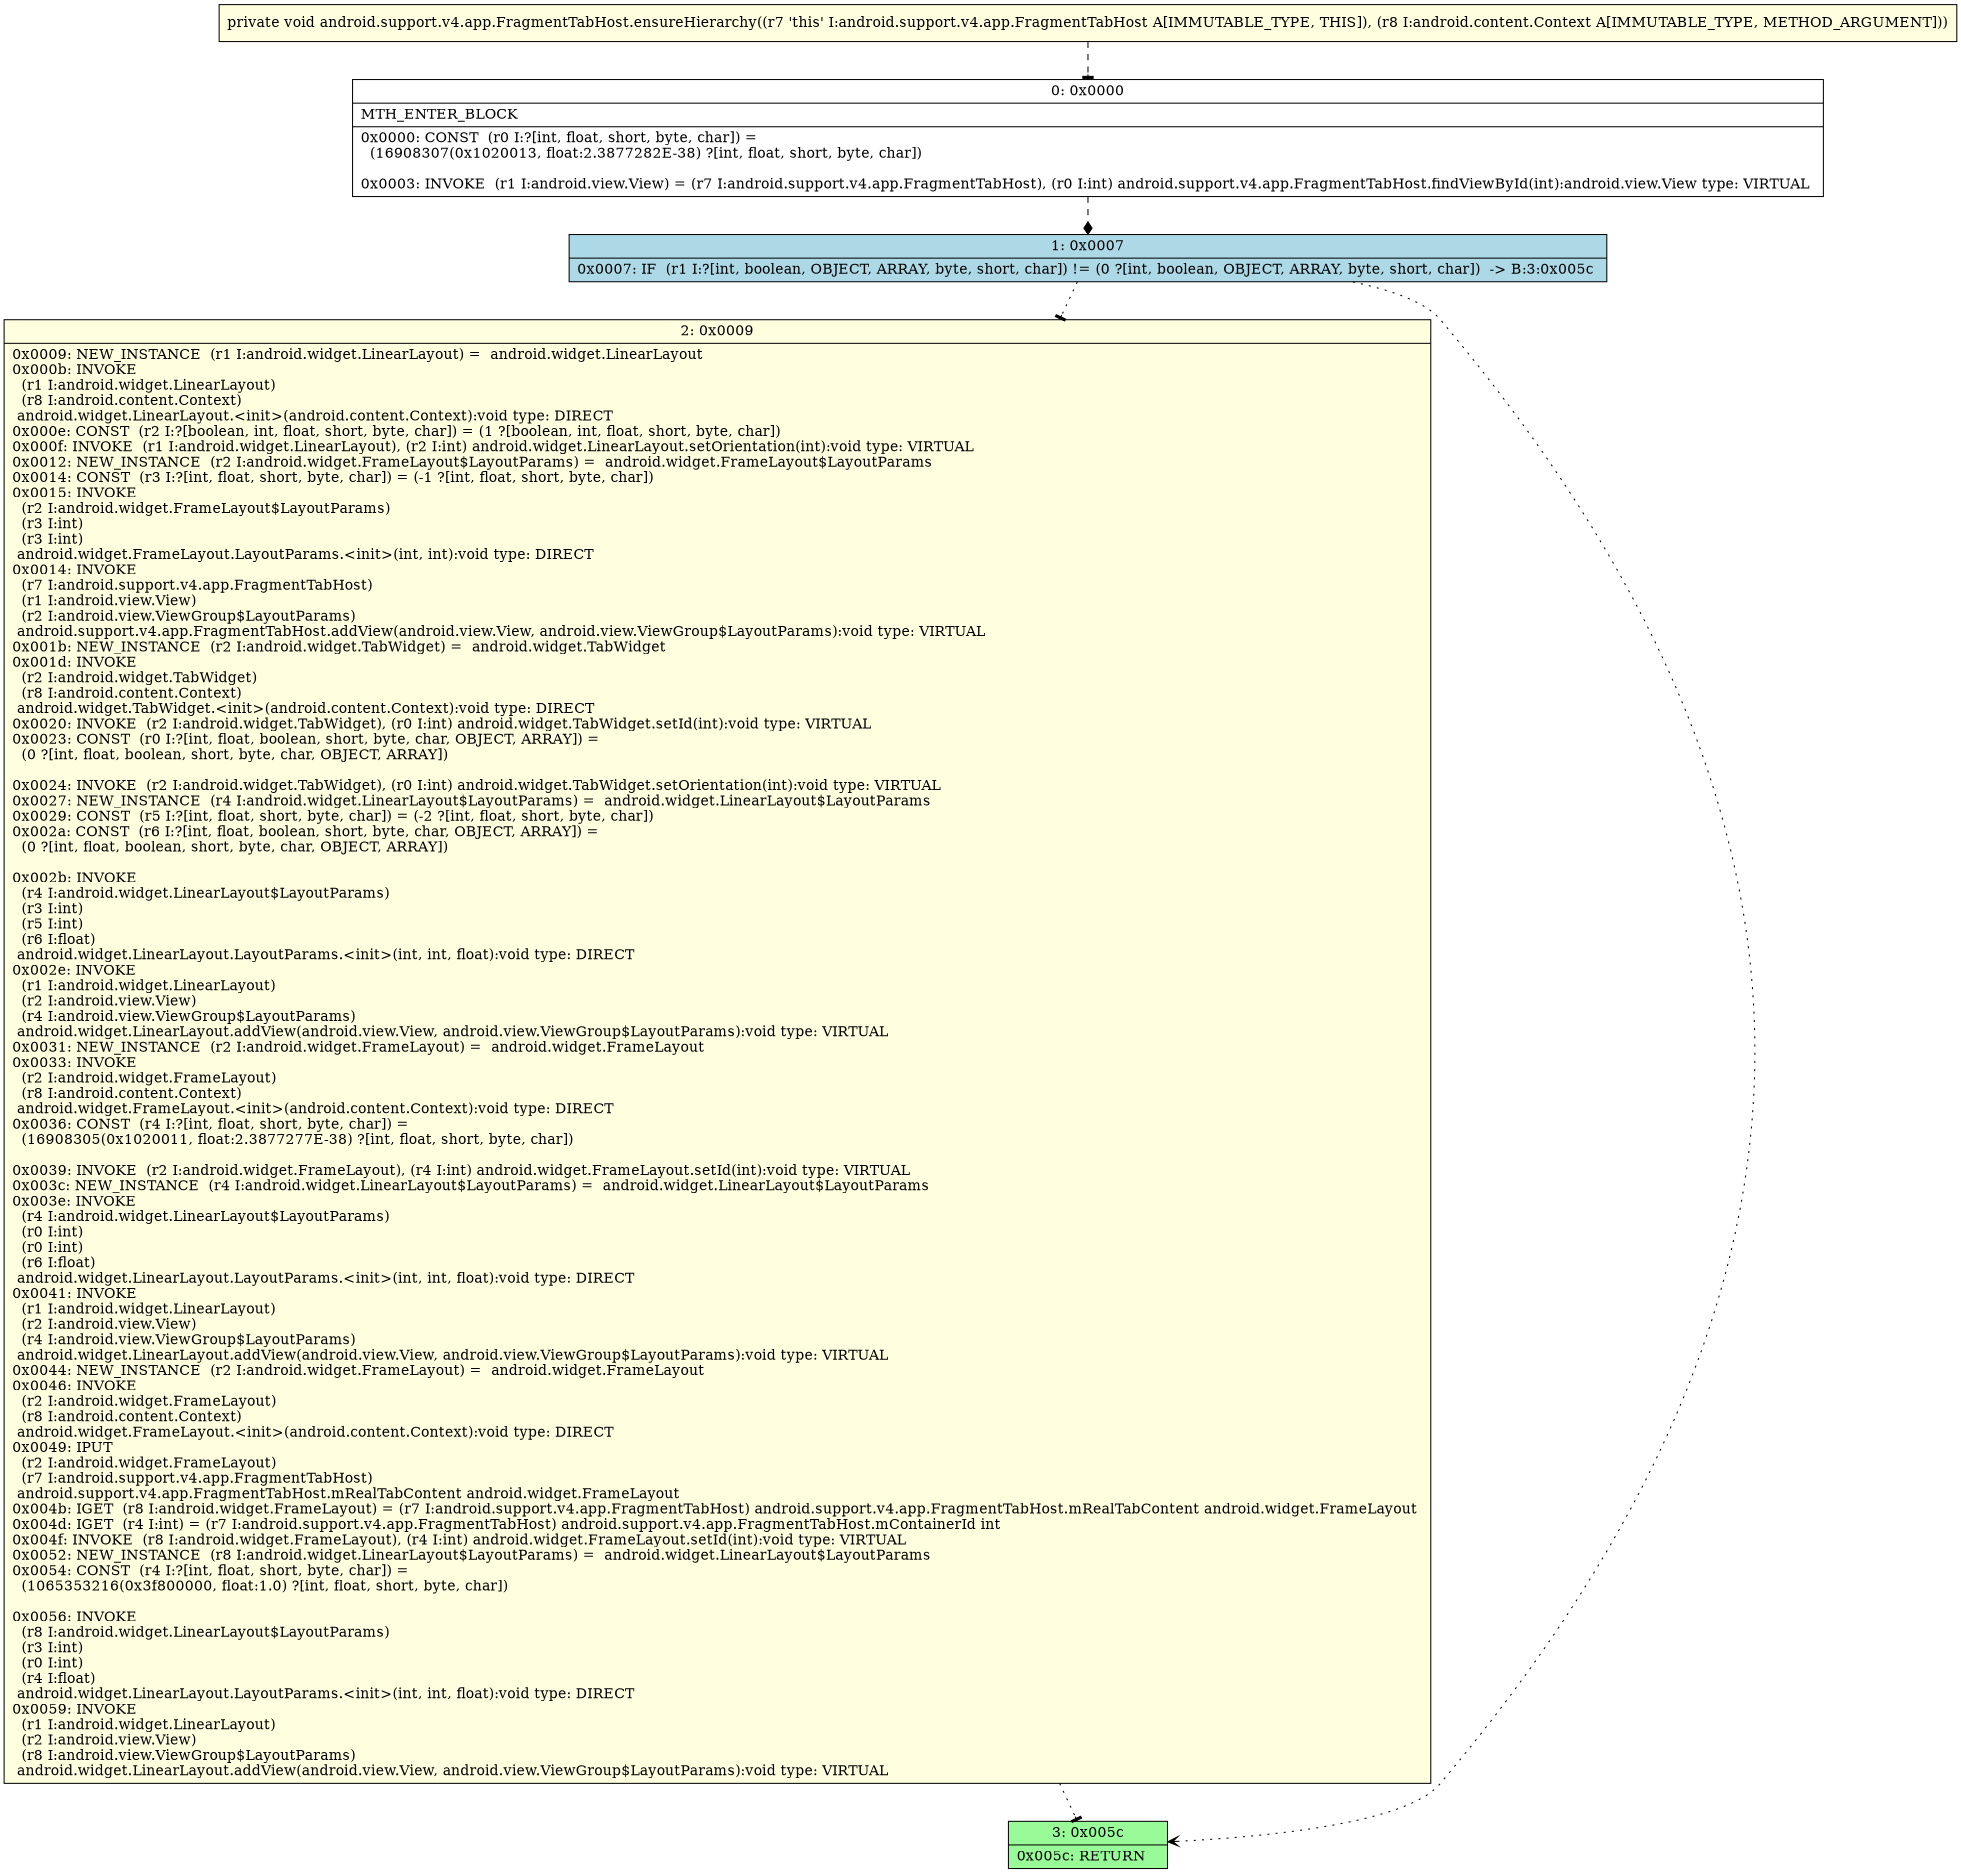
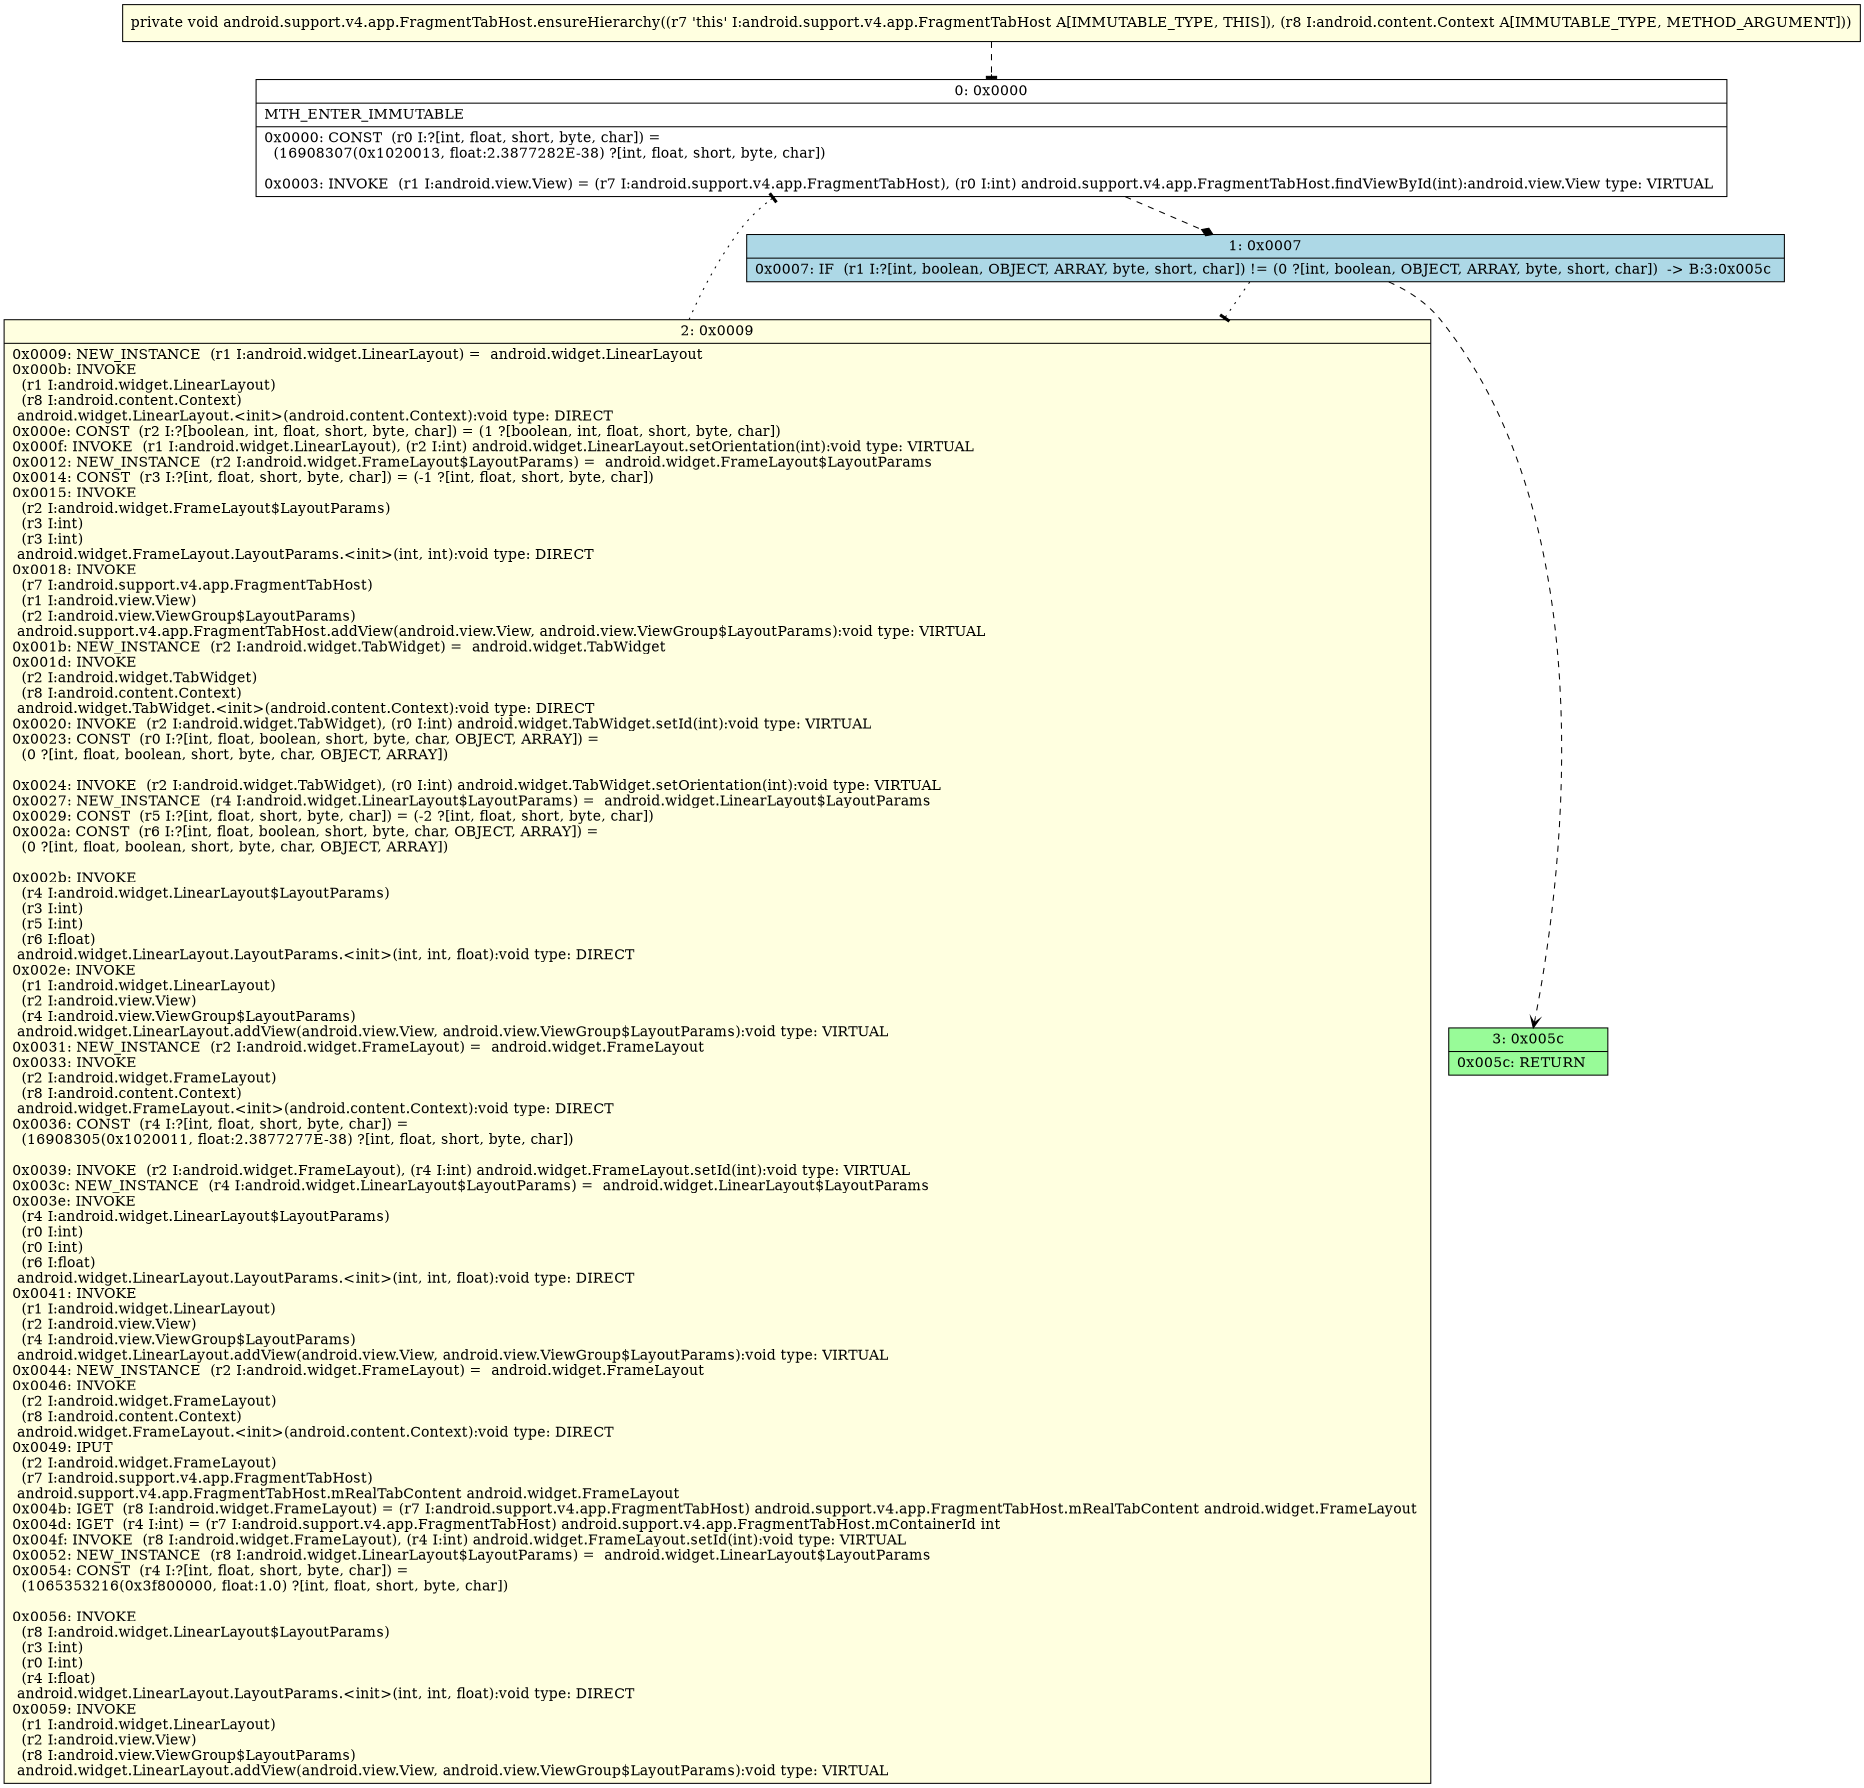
node "0: 0x0000": text "MTH_ENTER_BLOCK" -> "MTH_ENTER_IMMUTABLE"
node "2: 0x0009": text "0x0014: INVOKE" -> "0x0018: INVOKE"
edge "1: 0x0007" -> "3: 0x005c": style dotted -> dashed
edge "2: 0x0009" -> "3: 0x005c": now "2: 0x0009" -> "0: 0x0000"
